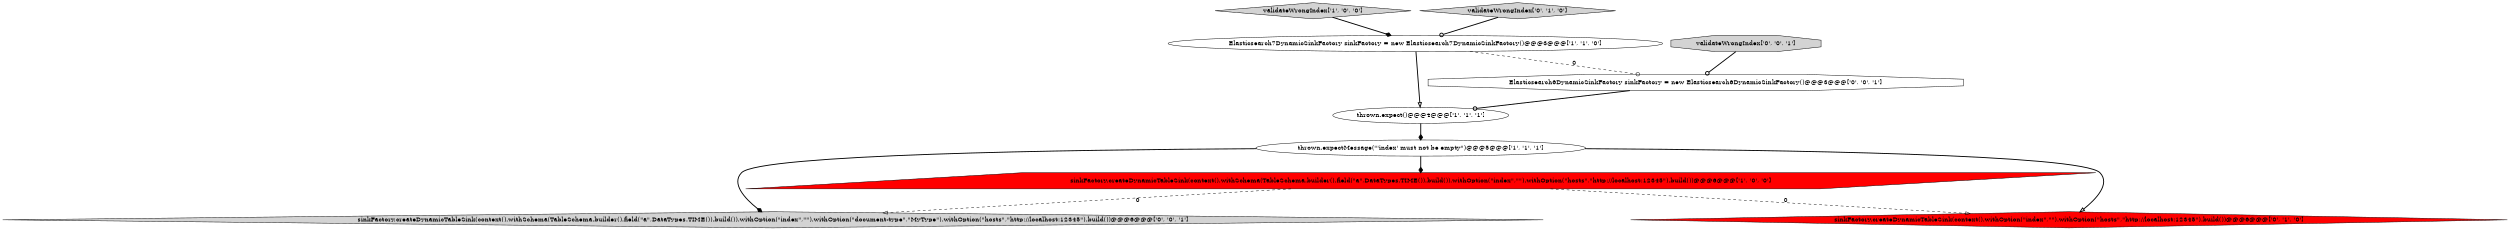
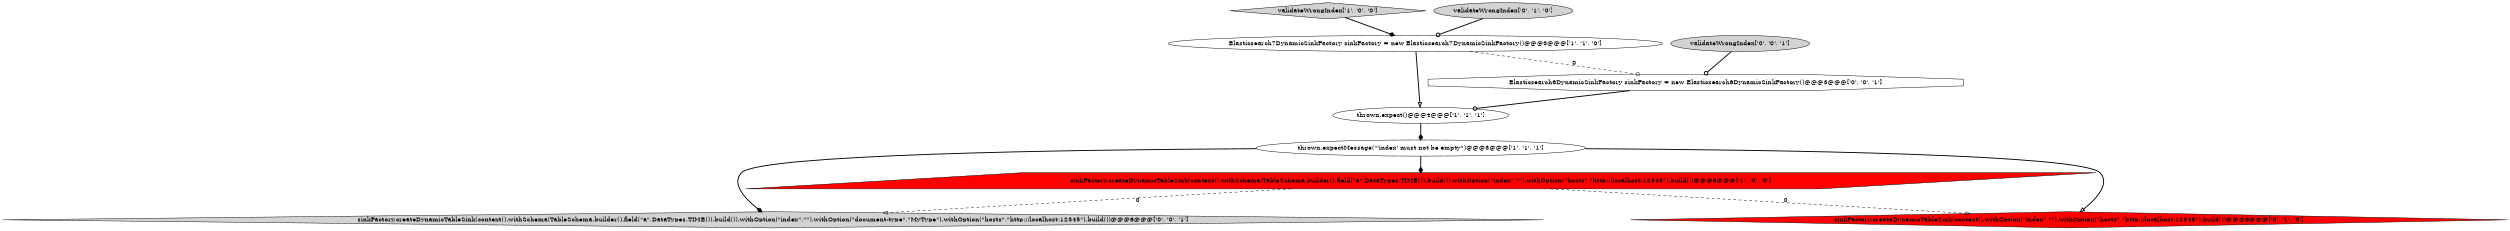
node "validateWrongIndex['0', '1', '0']": shape diamond -> ellipse
node "validateWrongIndex['0', '0', '1']": shape octagon -> ellipse
